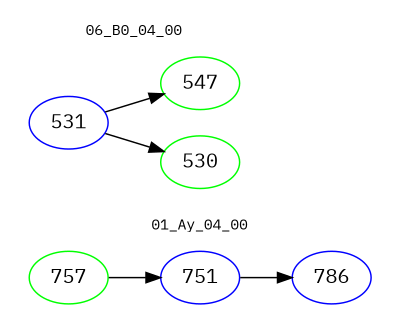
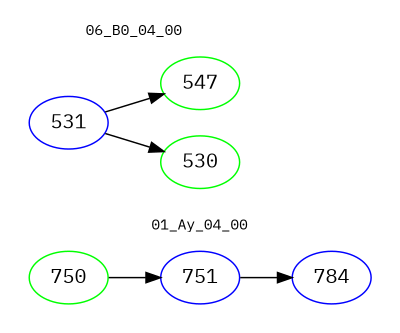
node "757": label "757" -> "750"
node "786": label "786" -> "784"
